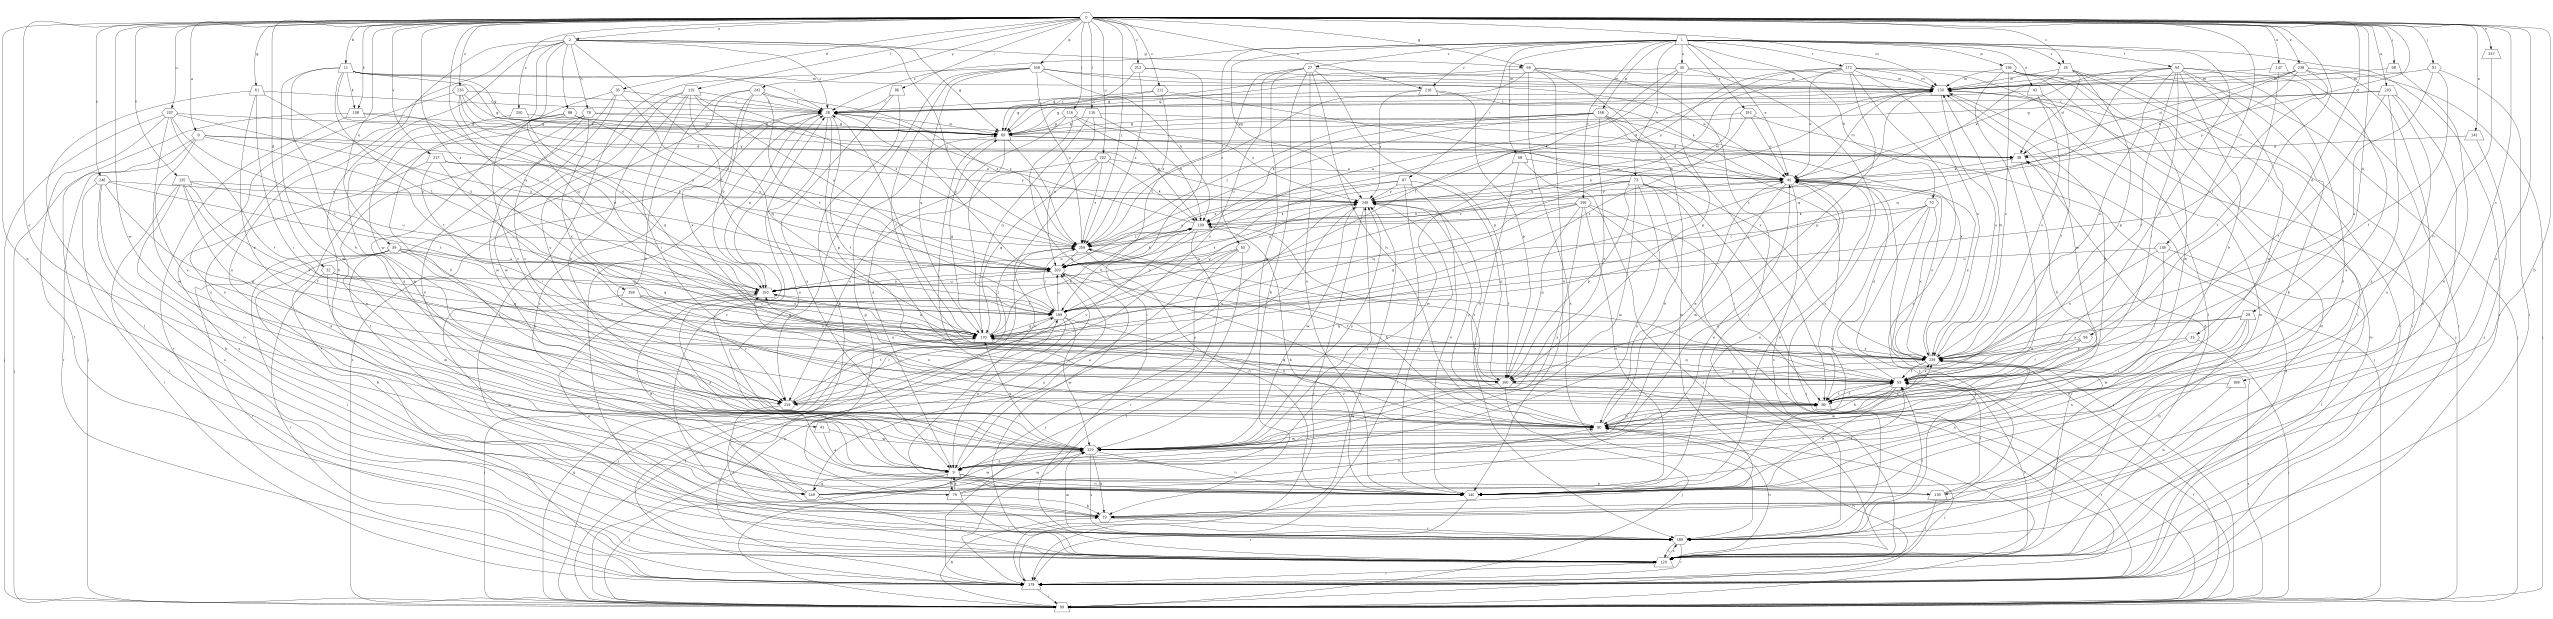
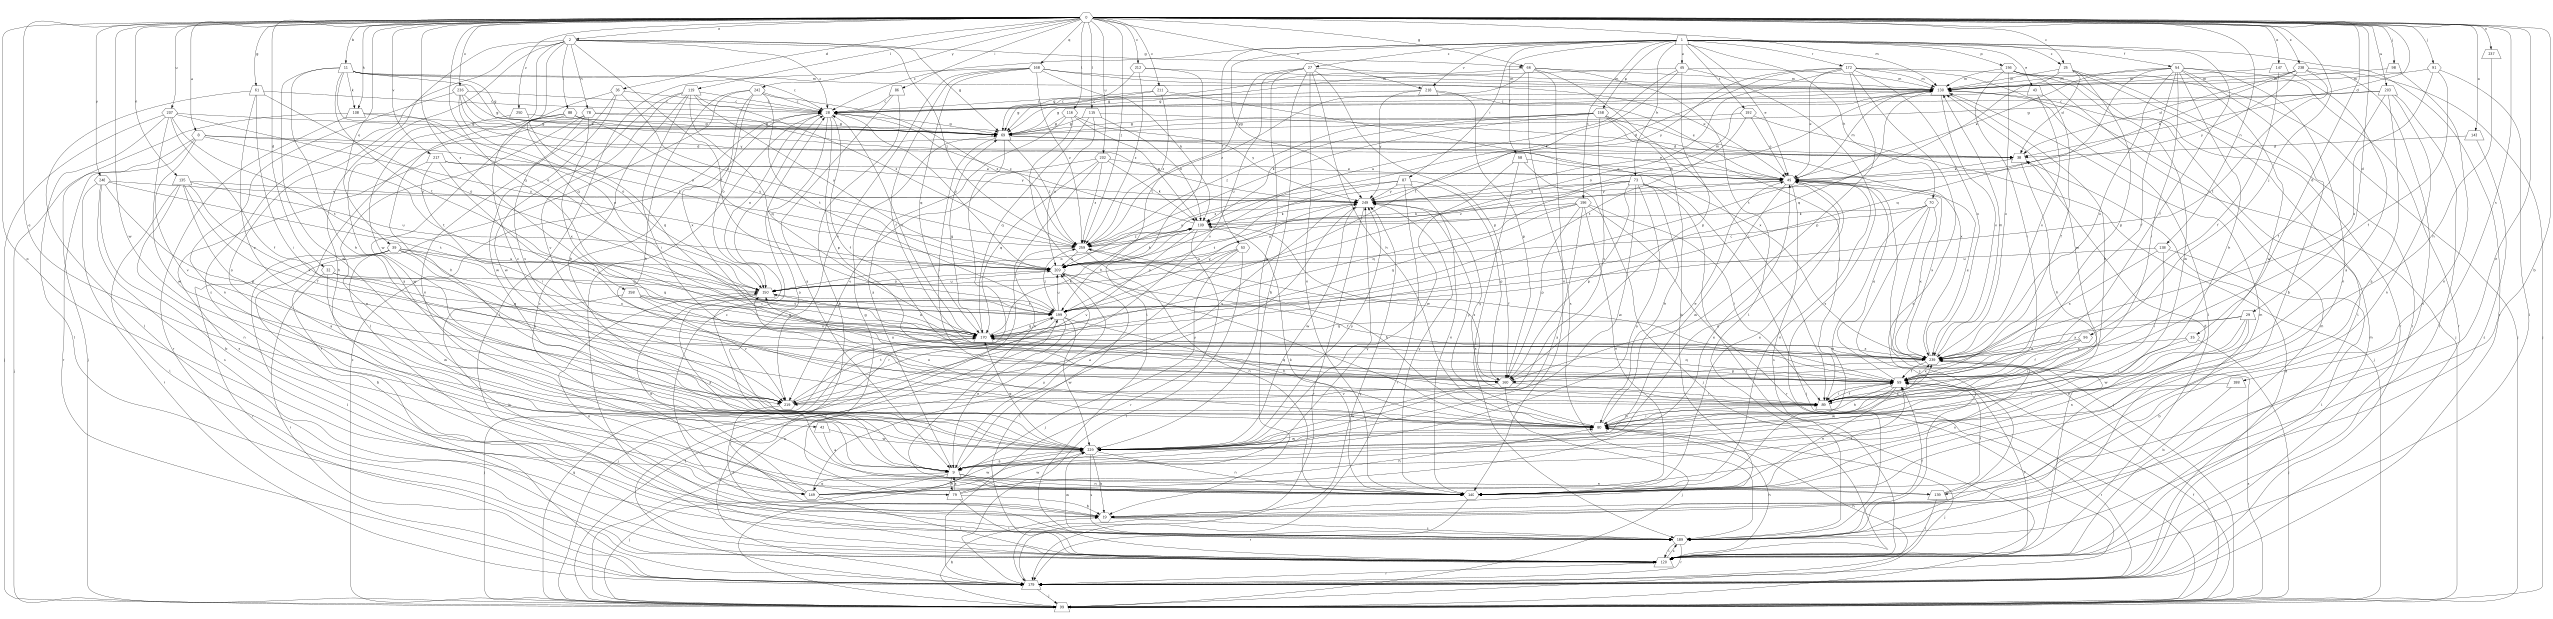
edge "170" -> "259": removed, label "z"
